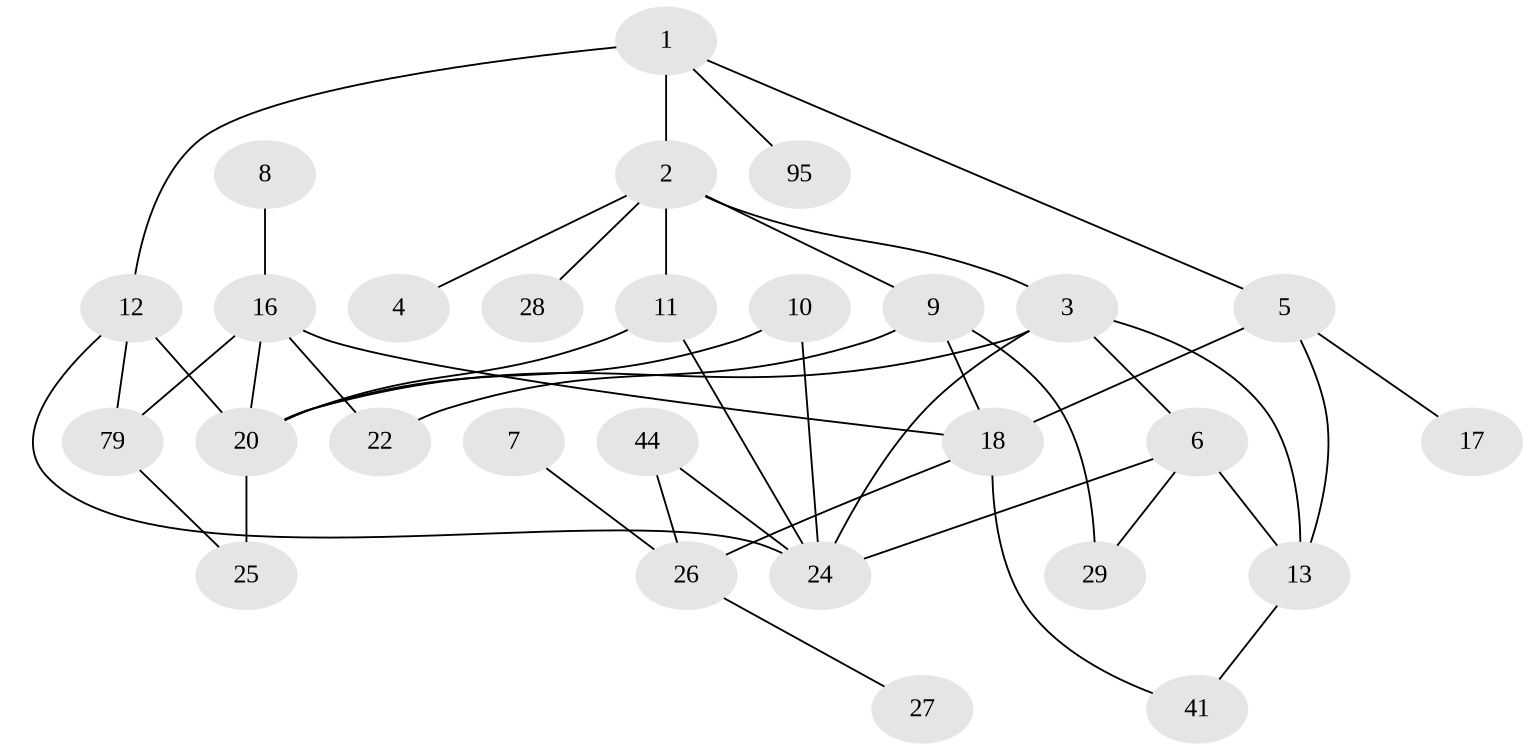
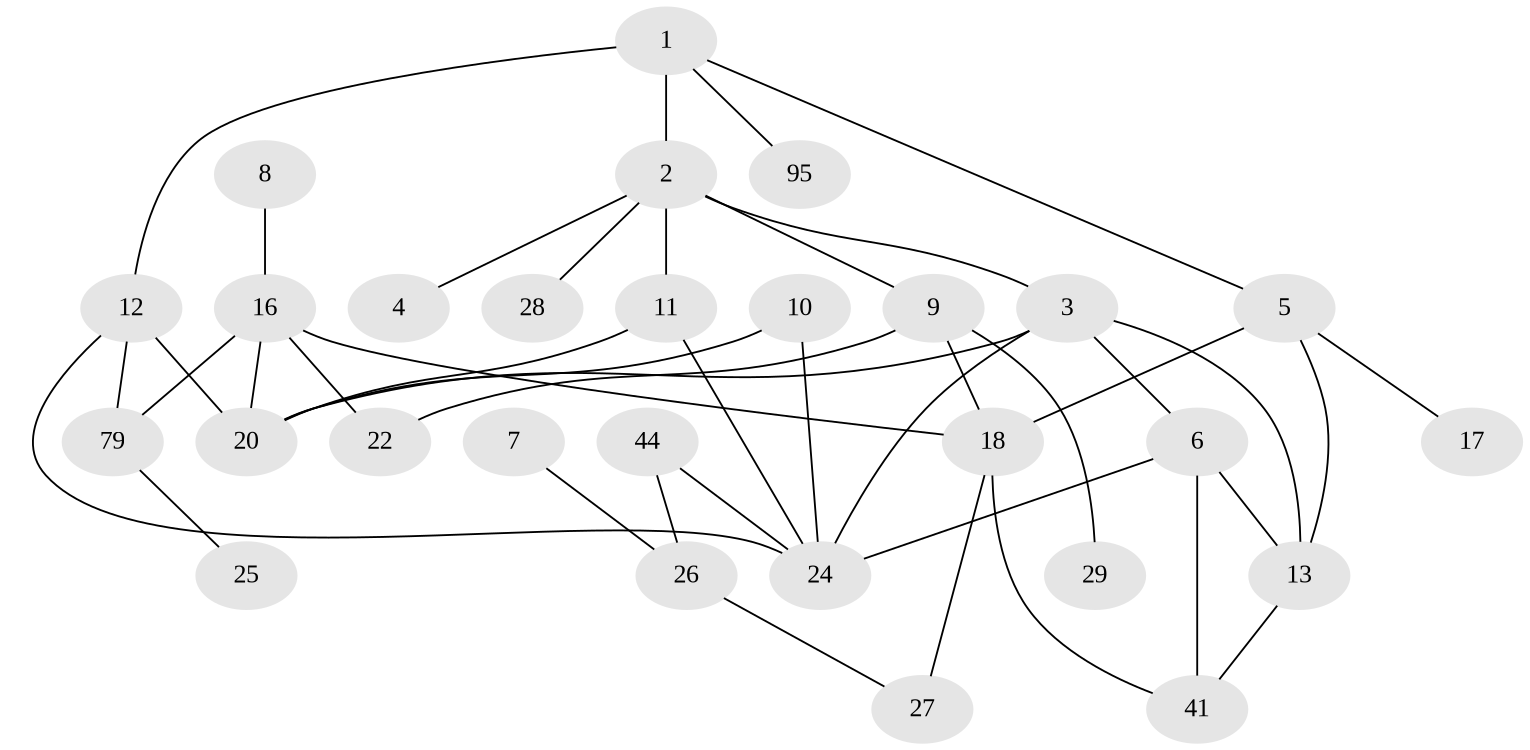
edge "18" -- "26": now "18" -- "27"
edge "20" -- "25": removed
edge "6" -- "29": now "6" -- "41"
